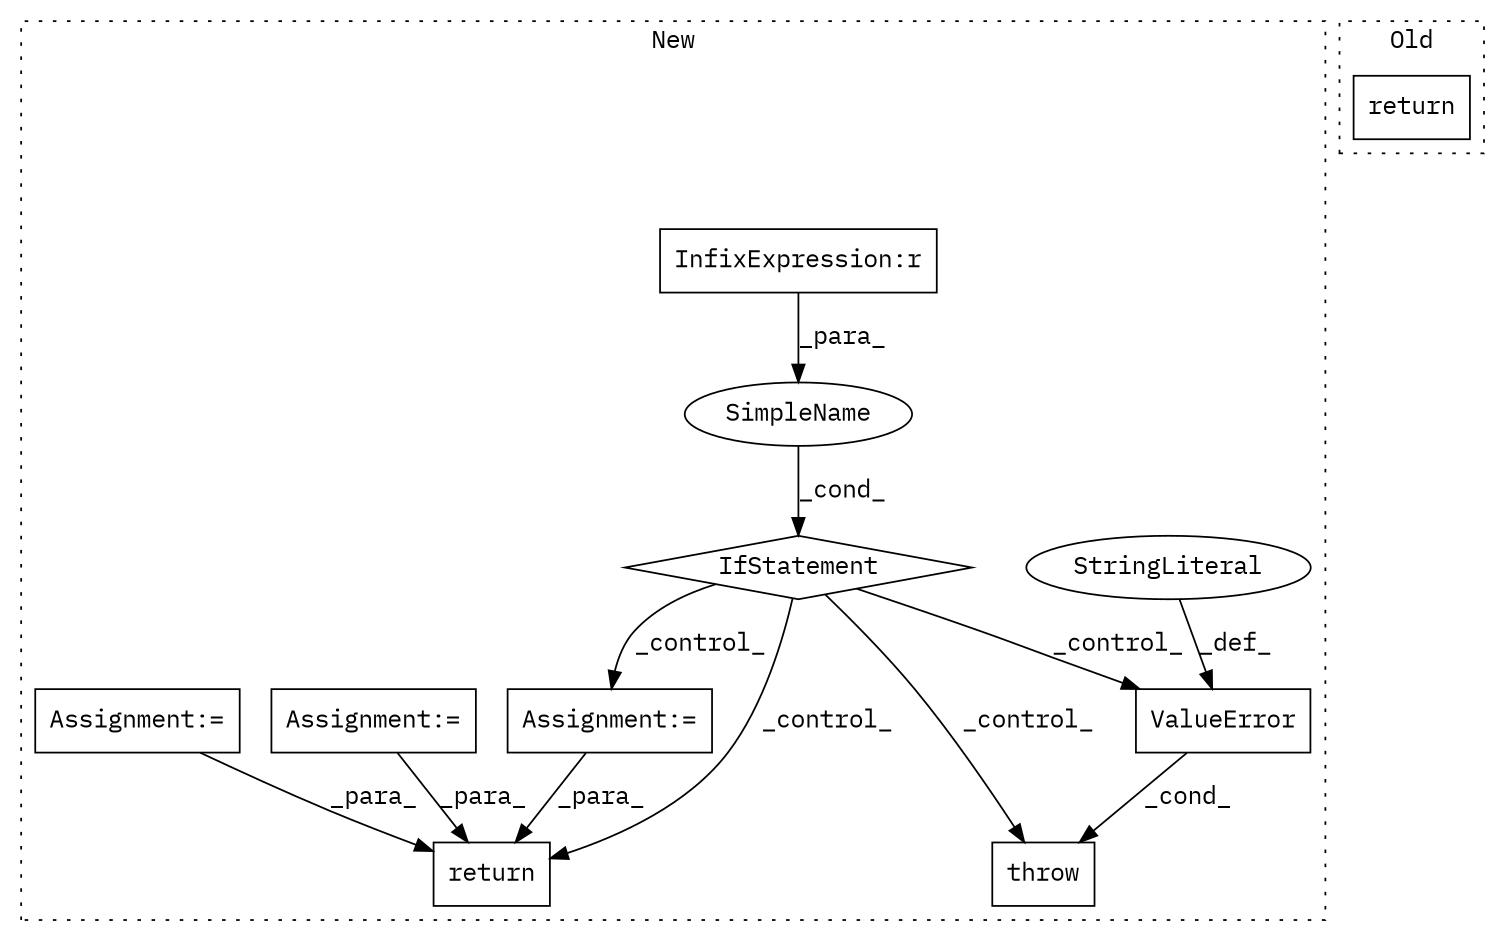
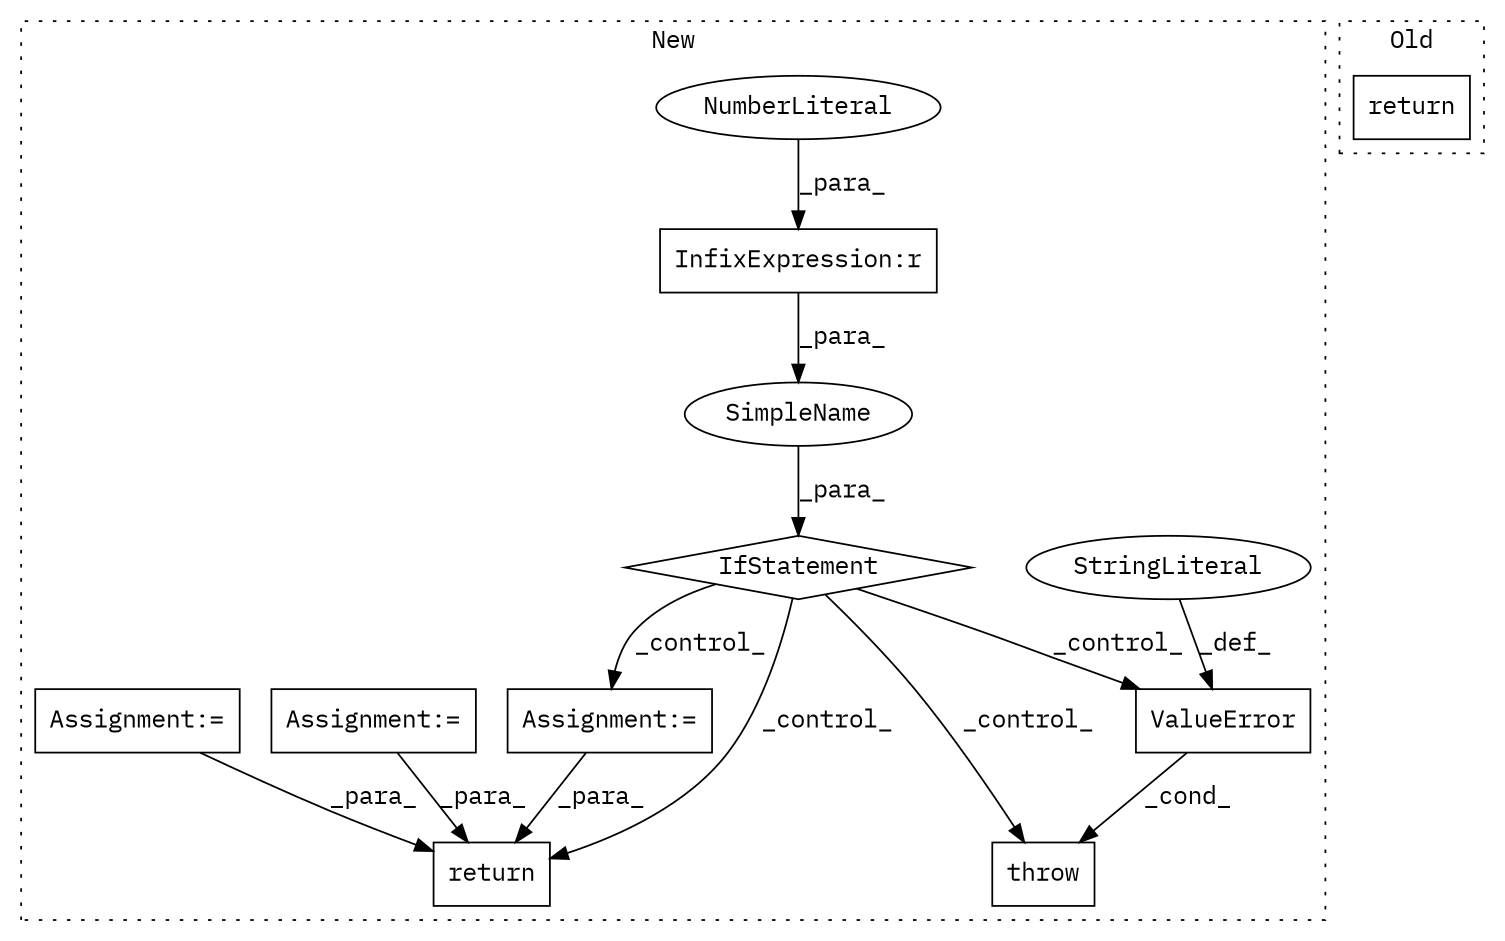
node "NumberLiteral": added
edge "SimpleName" -> "IfStatement": label "_cond_" -> "_para_"
